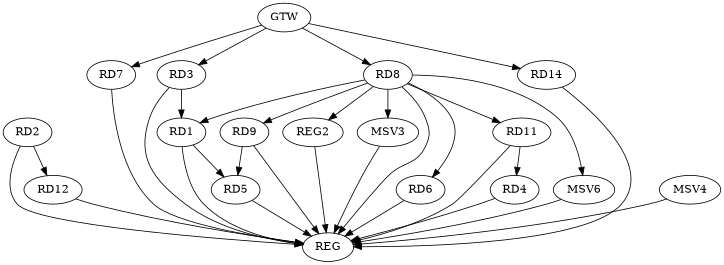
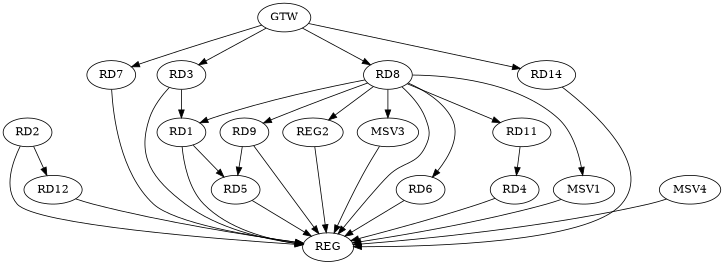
node "MSV6": label "MSV6" -> "MSV1"
edge "RD11" -> "REG": removed
